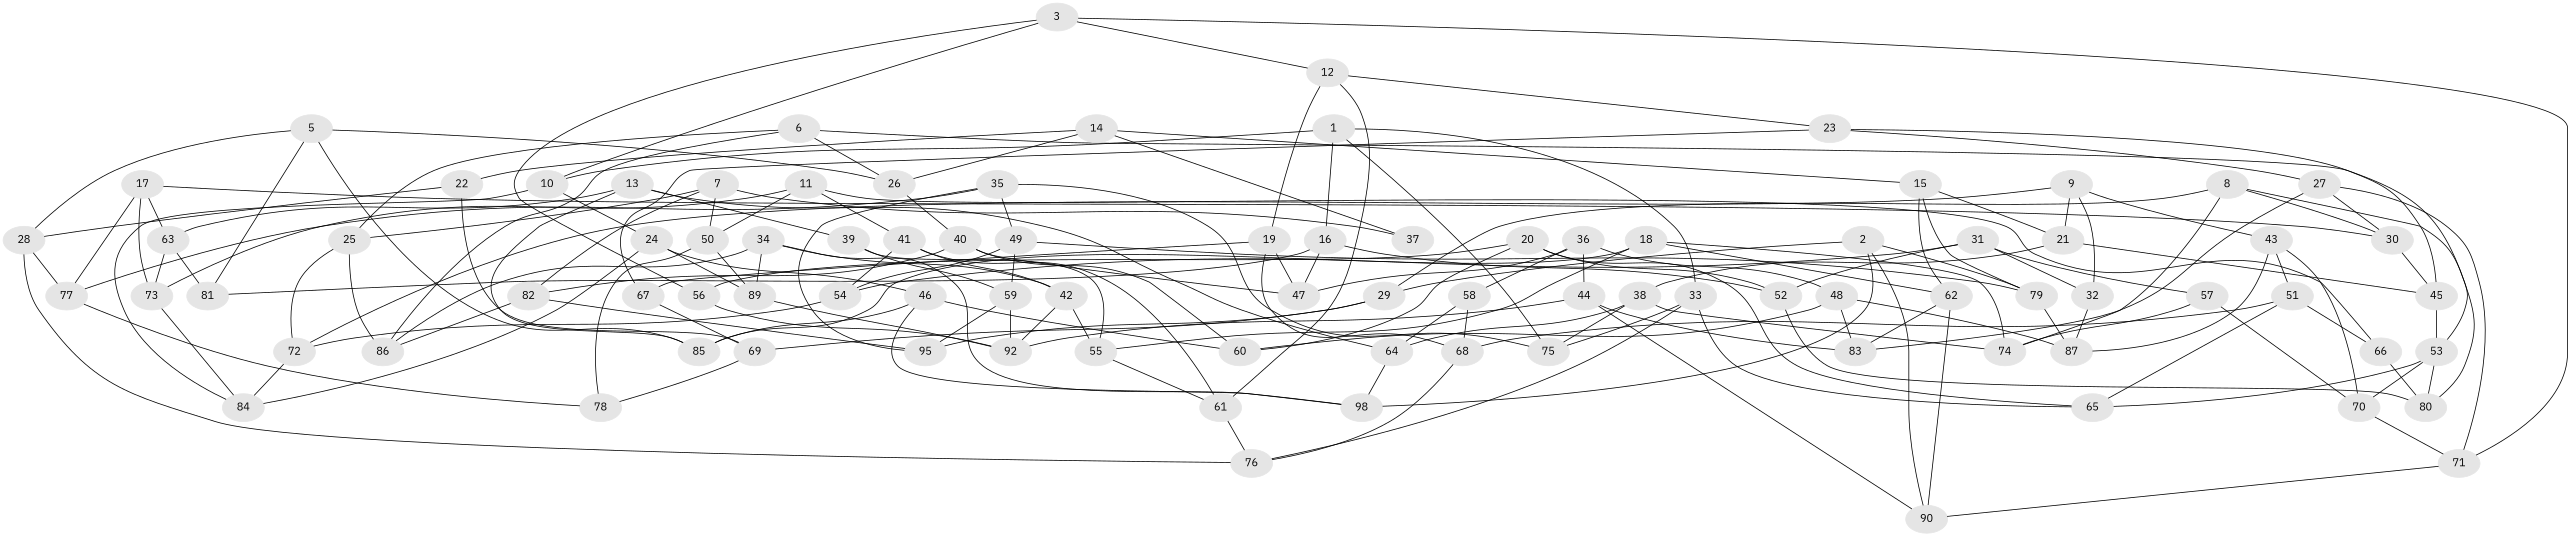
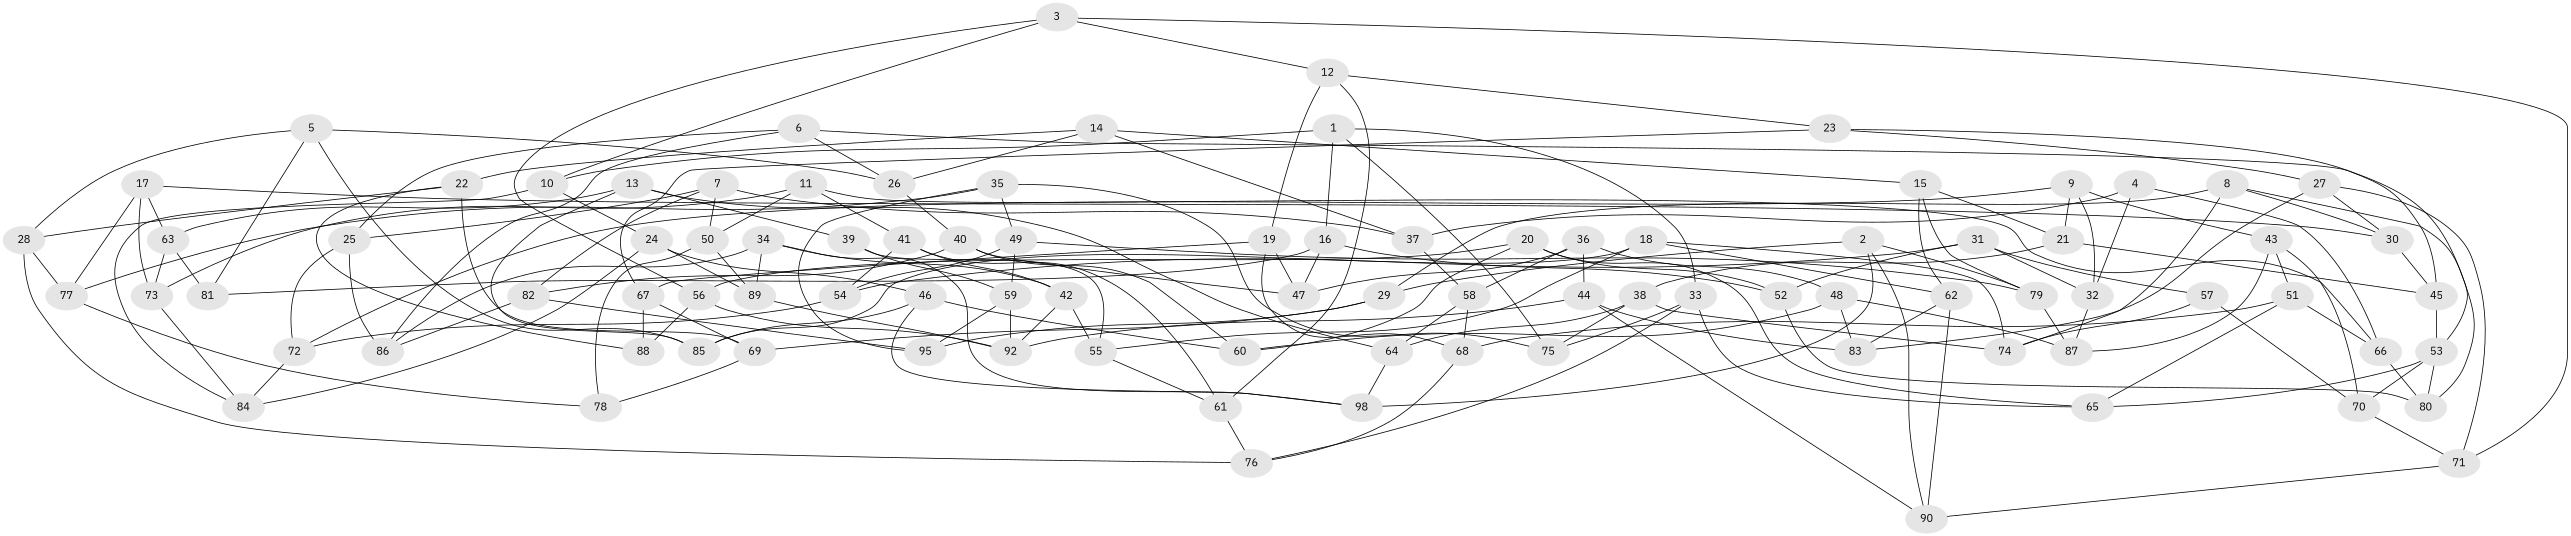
node "4": added
edge "37" -- "58": added
node "88": added
